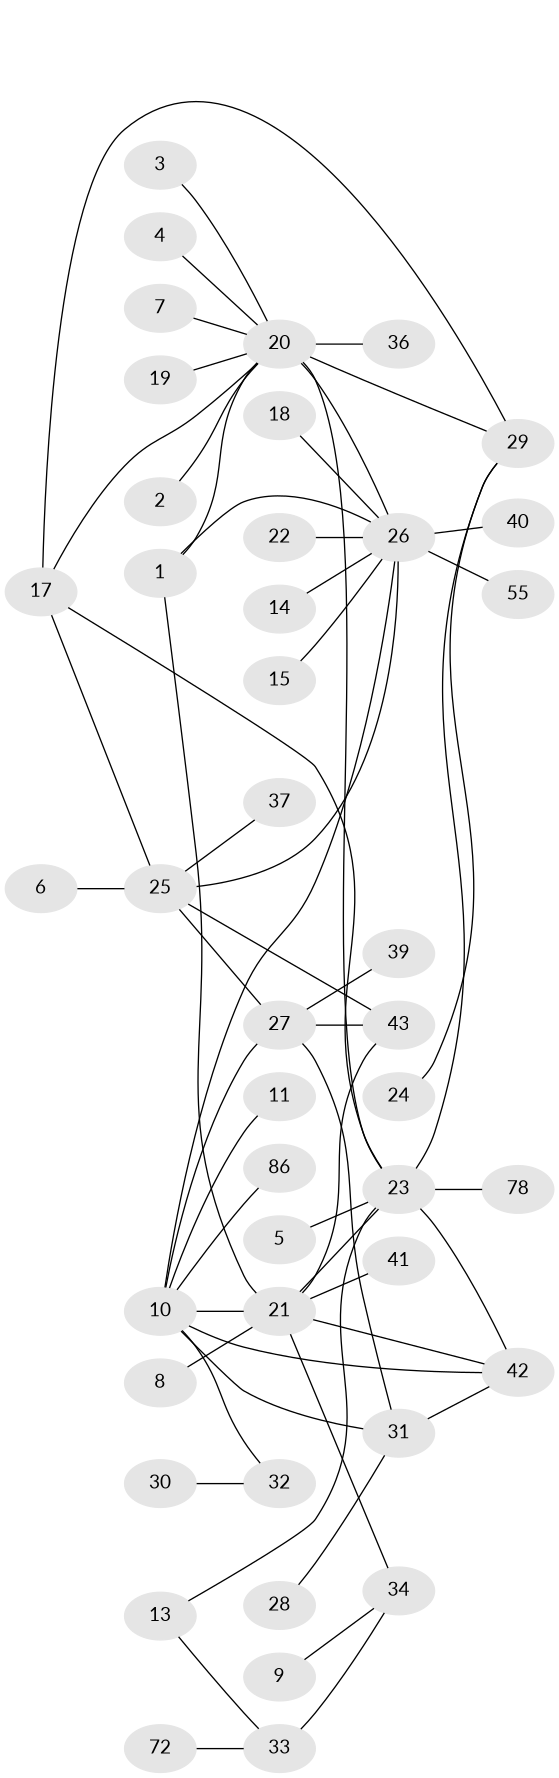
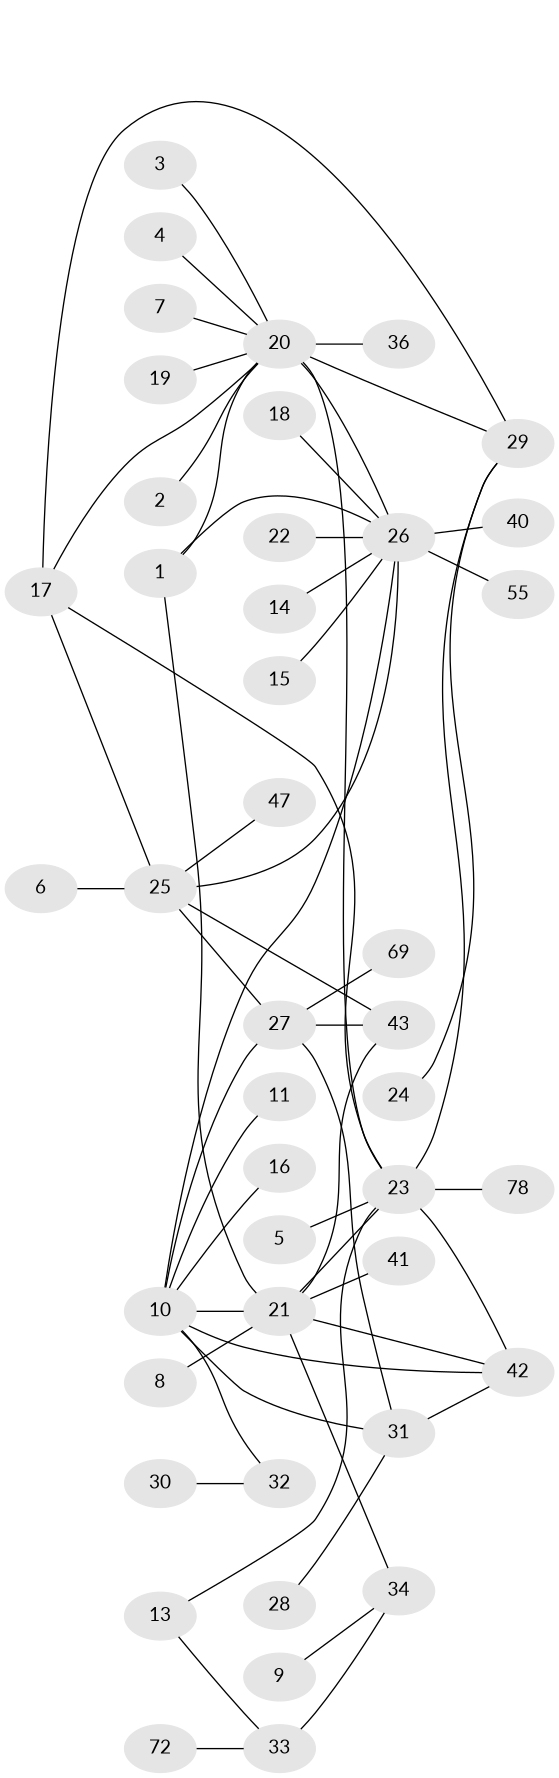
node "37": label "37" -> "47"
node "39": label "39" -> "69"
node "86": label "86" -> "16"
